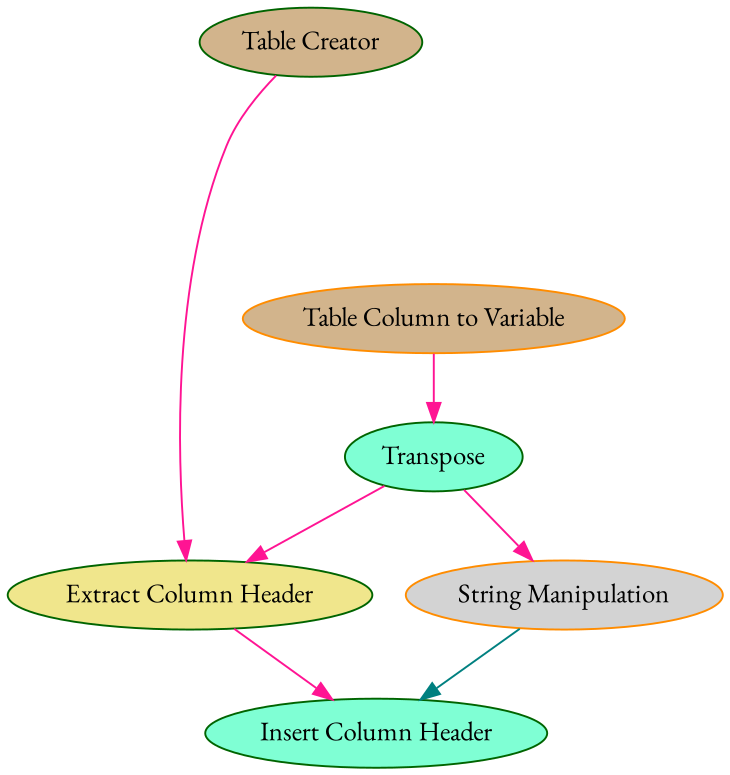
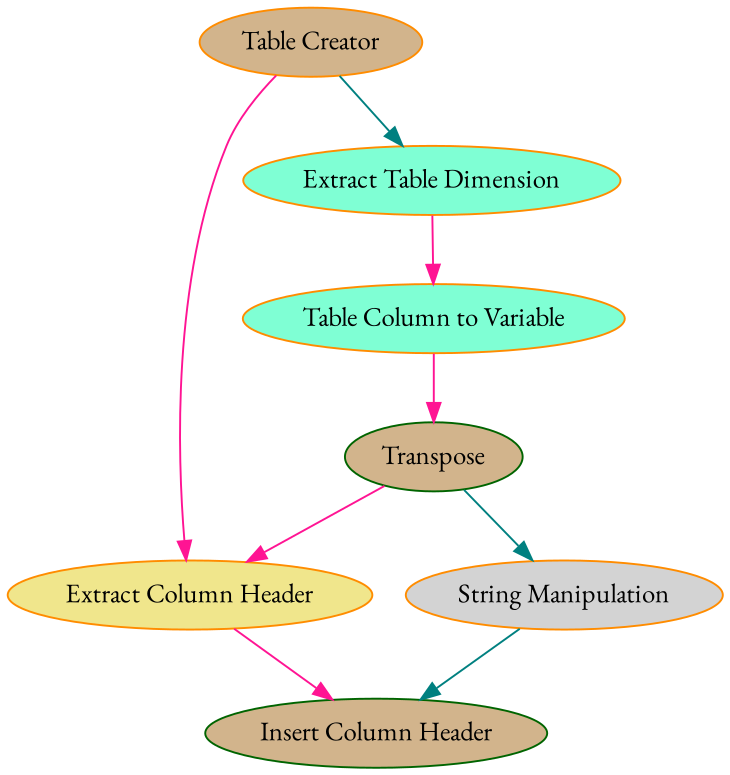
node "Table Creator": color darkgreen -> darkorange
node "Extract Table Dimension": added
node "Table Column to Variable": fillcolor tan -> aquamarine
node "Transpose": fillcolor aquamarine -> tan
edge "Transpose" -> "String Manipulation": color deeppink -> teal
node "Extract Column Header": color darkgreen -> darkorange
node "Insert Column Header": fillcolor aquamarine -> tan
